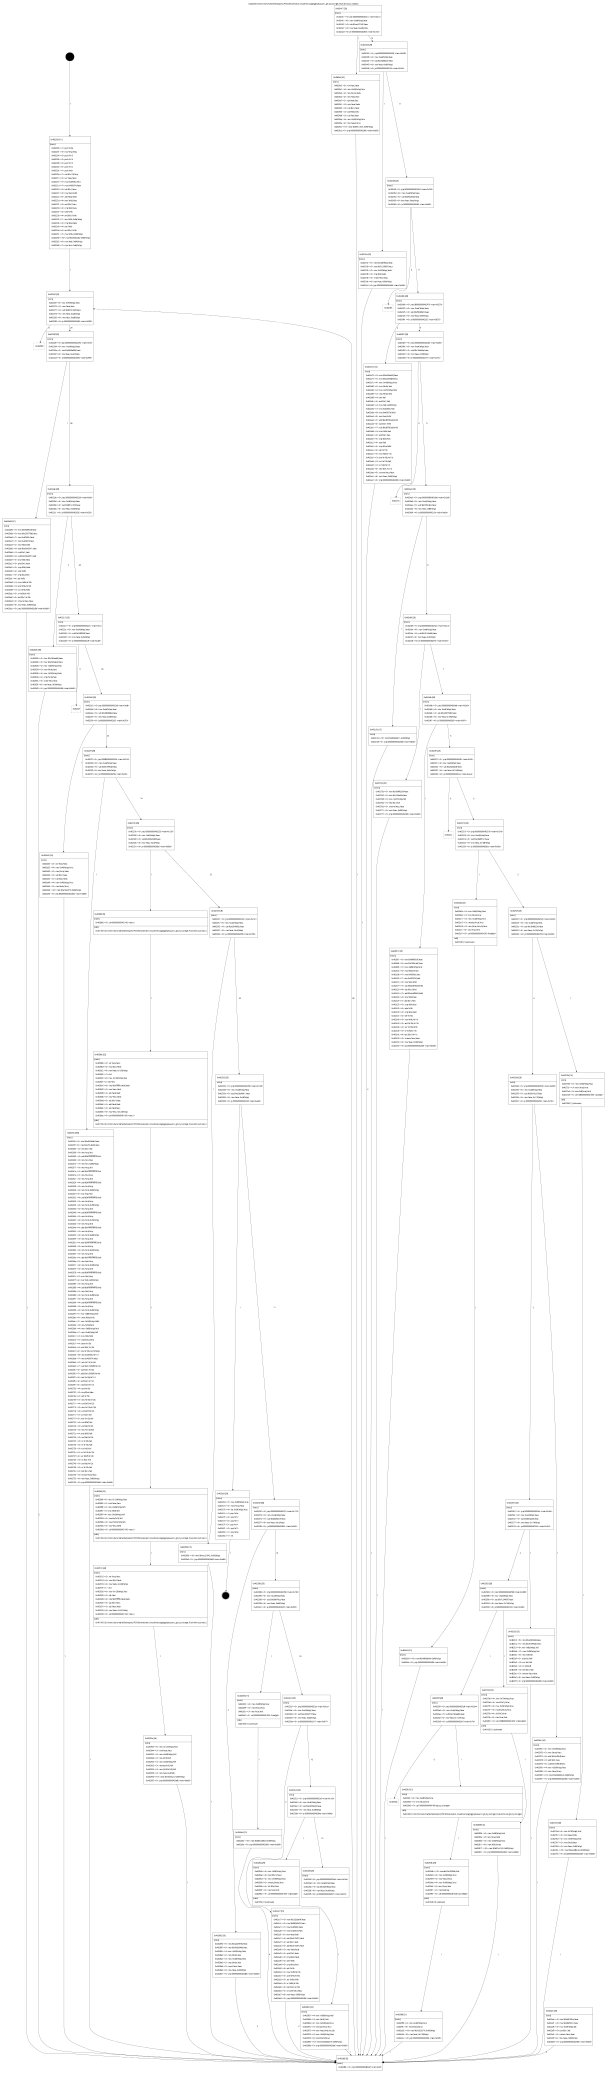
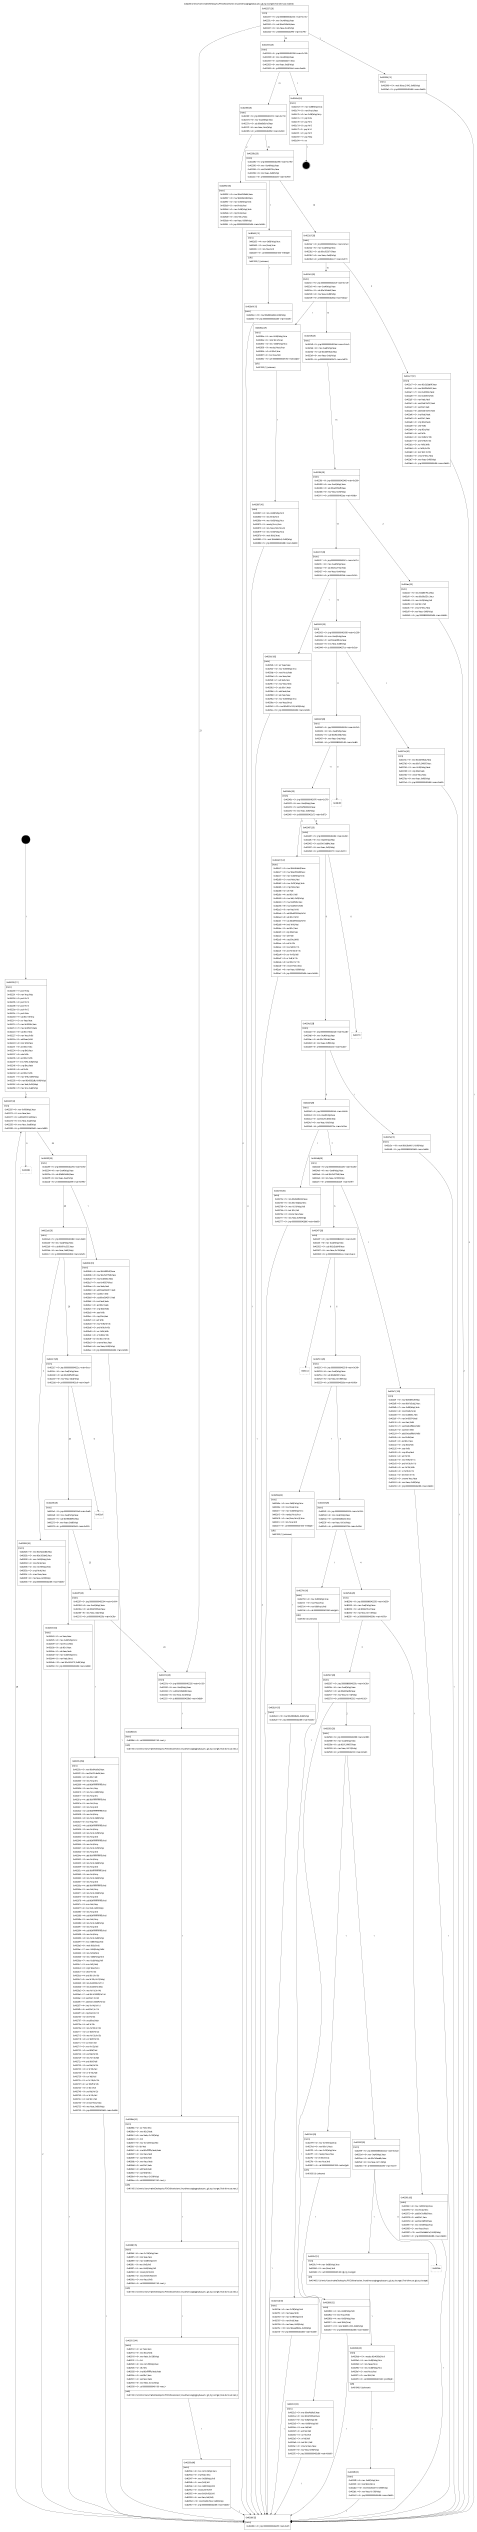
node "0x4023fb [28]": added
edge "0x40231b [28]" -> "0x402337 [28]": reversed
